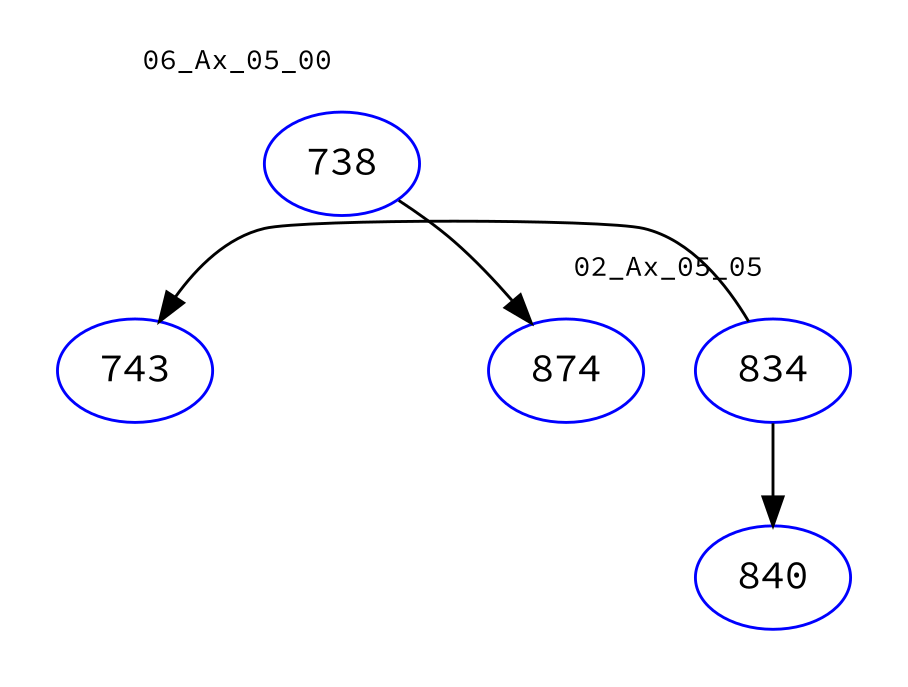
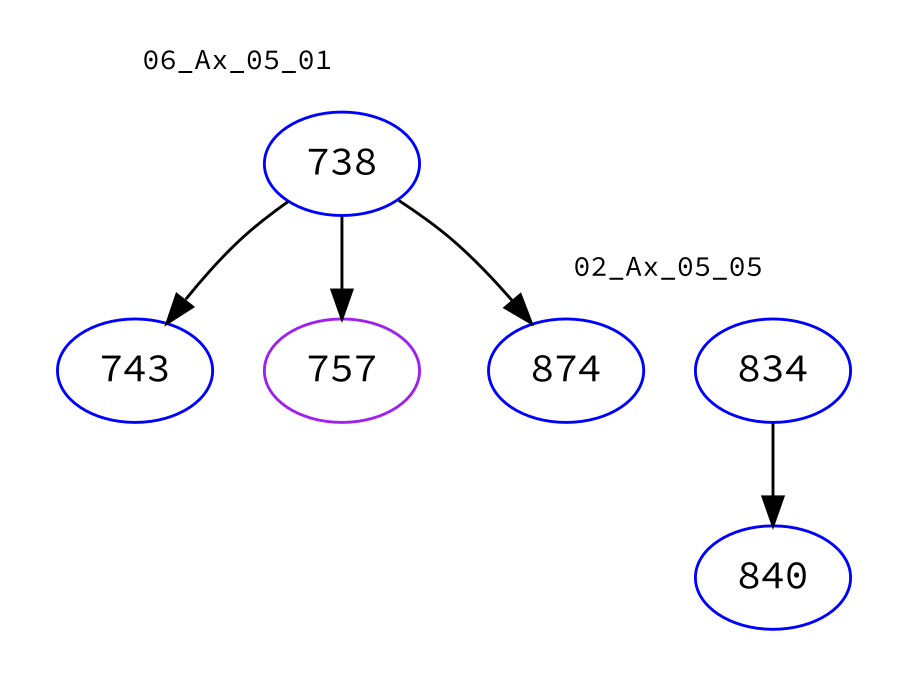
cluster "06_Ax_05_00": label "06_Ax_05_00" -> "06_Ax_05_01"
edge "834" -> "743": now "738" -> "743"
node "757": added
